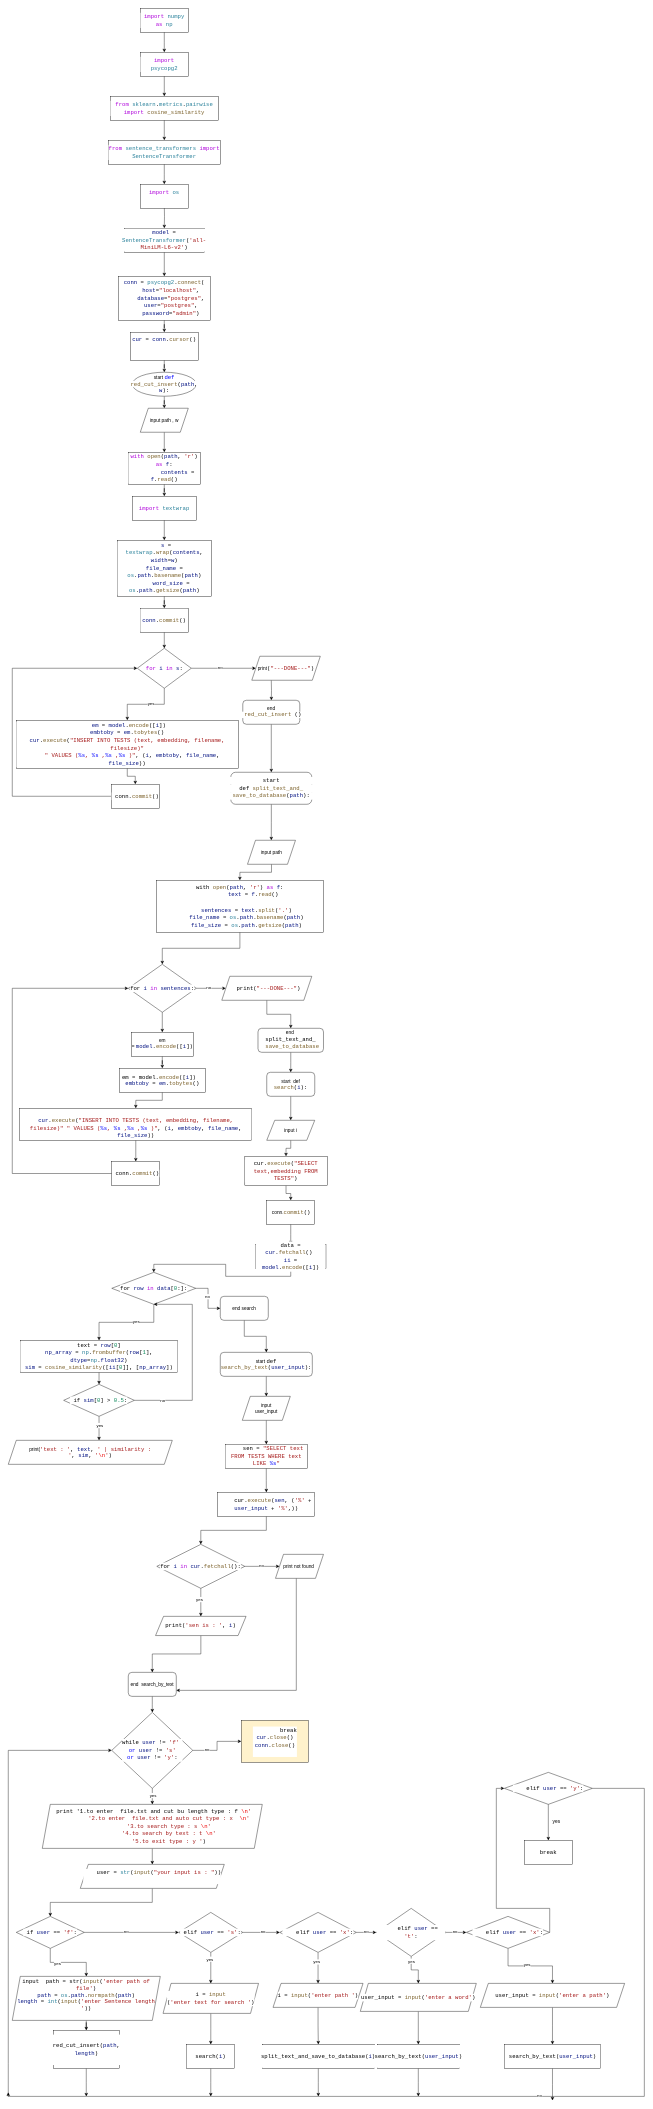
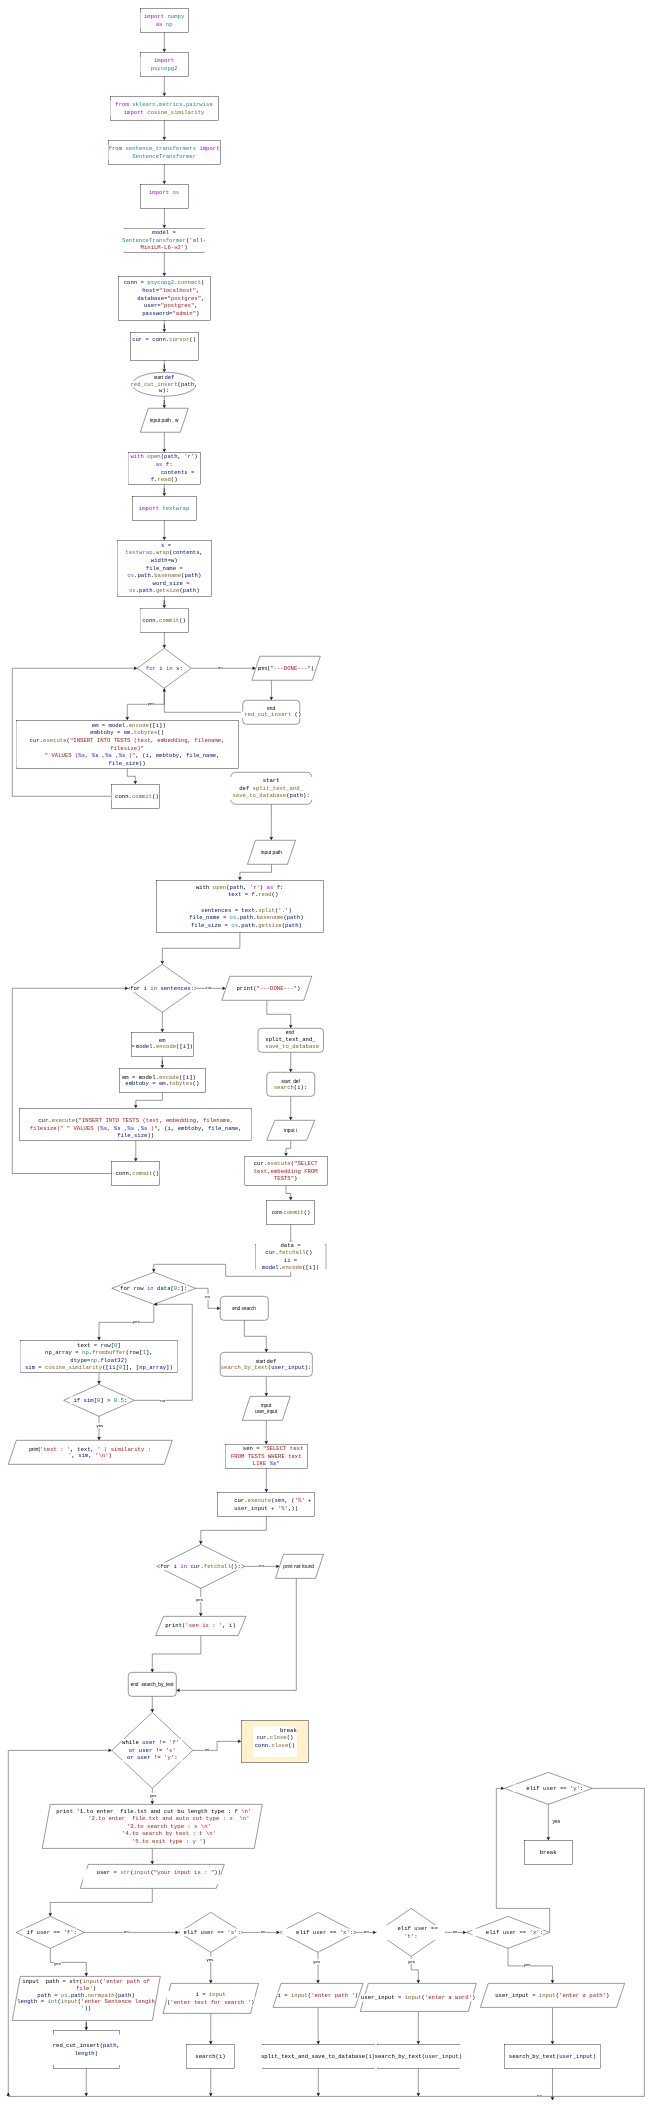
edge "end red_cut_insert ()" -> "start def split_text_and_ save_to_database(path):": now "end red_cut_insert ()" -> "for i in s:"
